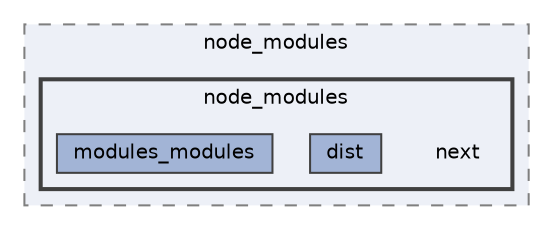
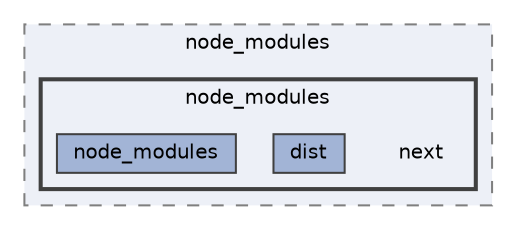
node "modules_modules": label "modules_modules" -> "node_modules"
